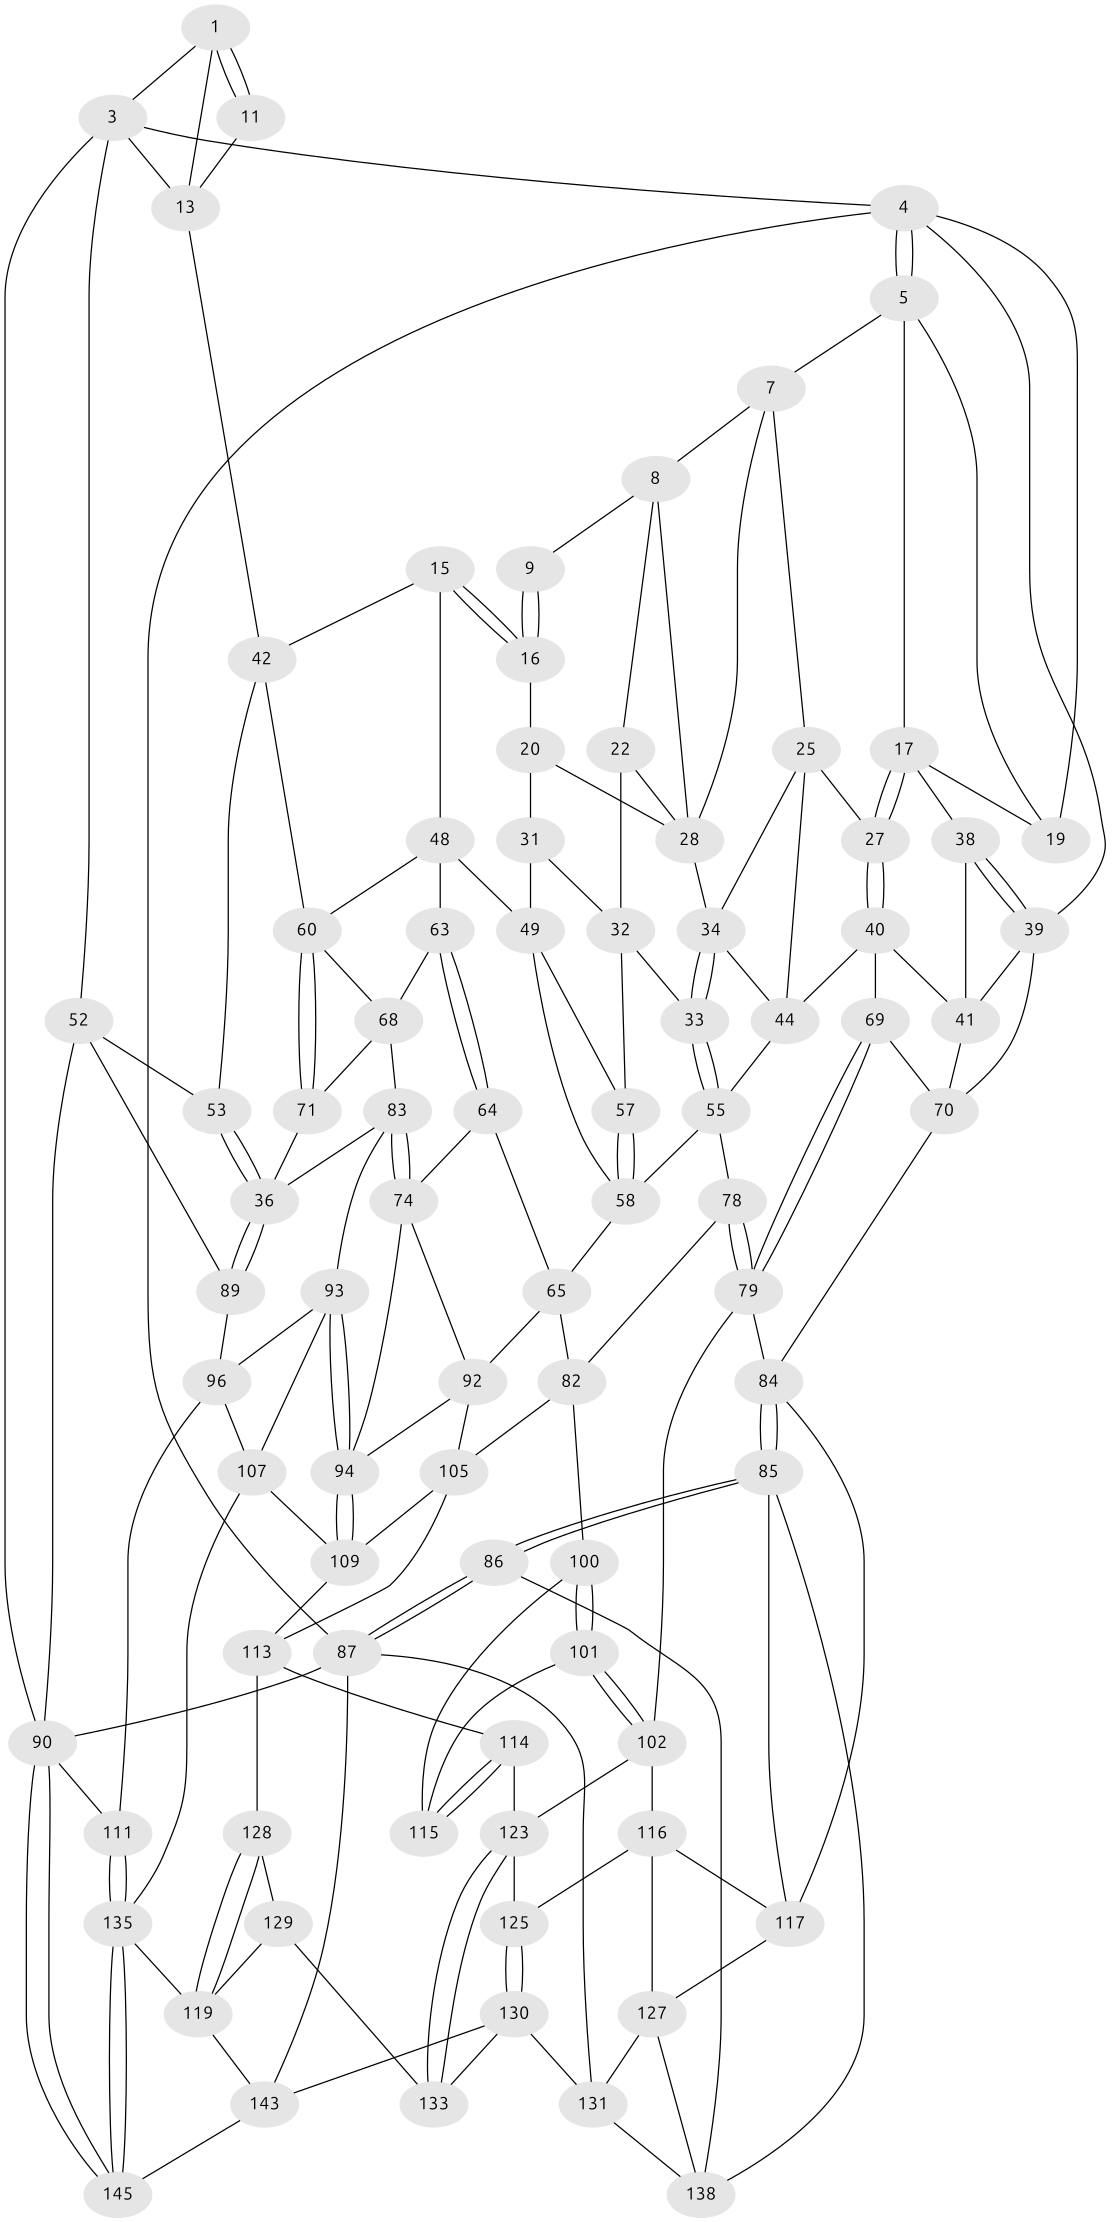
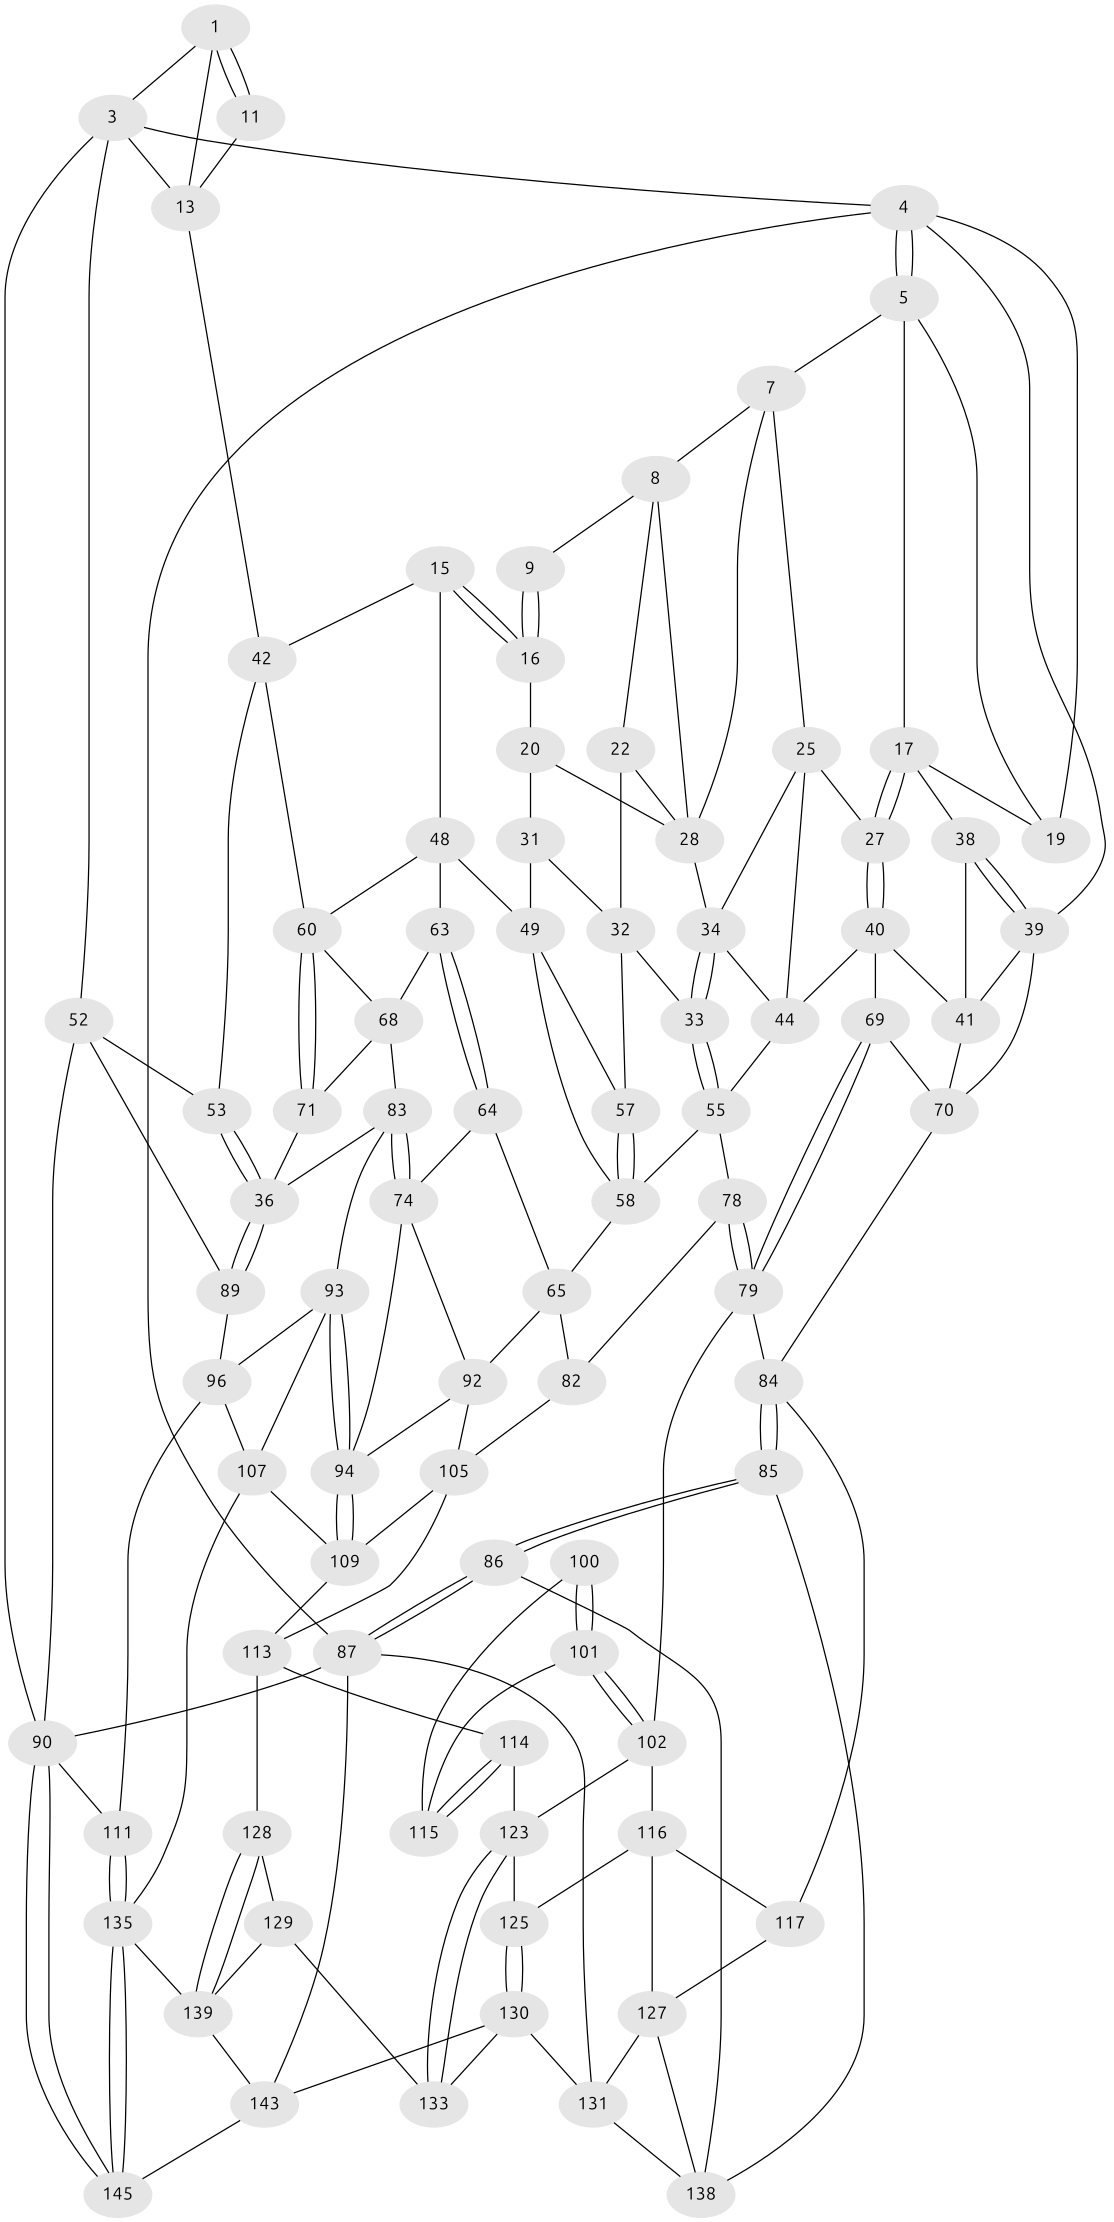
edge "82" -- "100": removed
edge "85" -- "117": removed
node "119": label "119" -> "139"
